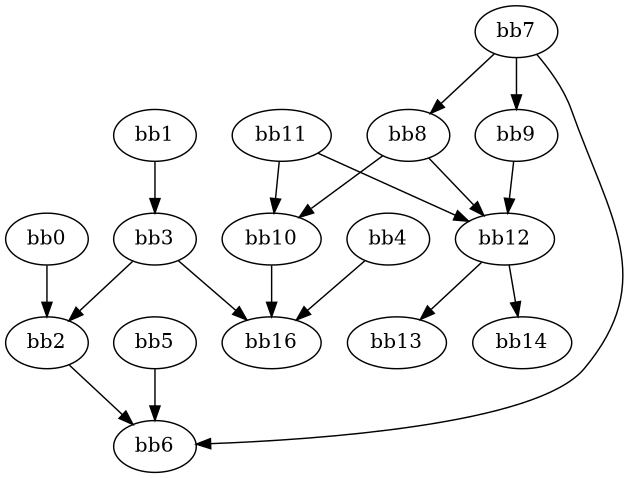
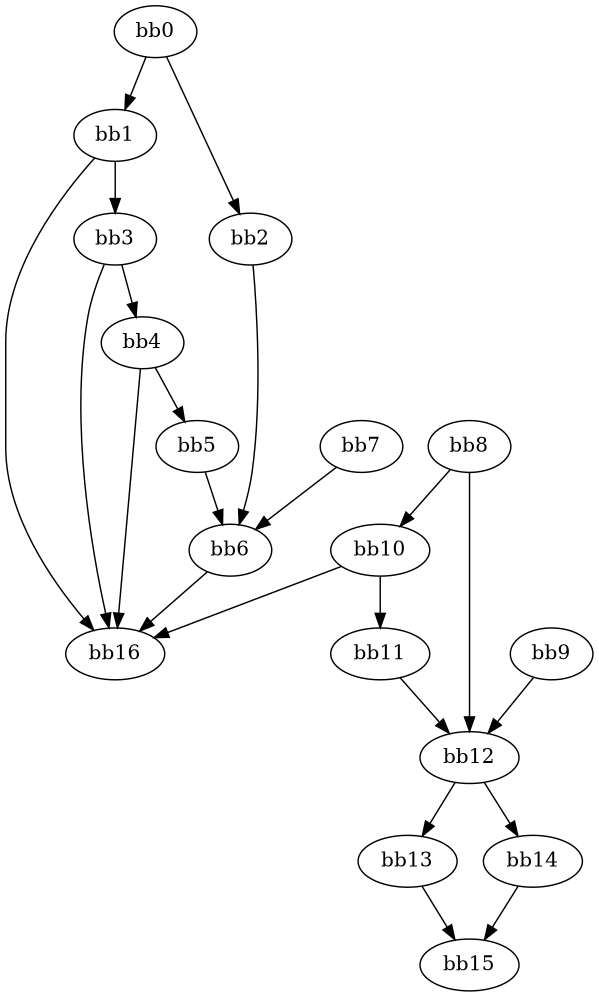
edge "bb7" -> "bb9": removed
edge "bb0" -> "bb1": added
edge "bb7" -> "bb8": removed
edge "bb11" -> "bb10": reversed
edge "bb3" -> "bb2": now "bb3" -> "bb4"
edge "bb1" -> "bb16": added
edge "bb4" -> "bb5": added
edge "bb6" -> "bb16": added
node "bb15": added
